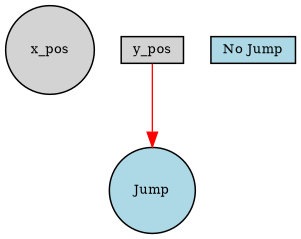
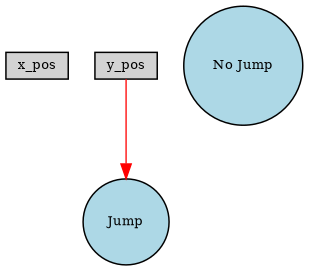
node "x_pos": shape circle -> box
node "No Jump": shape box -> circle
